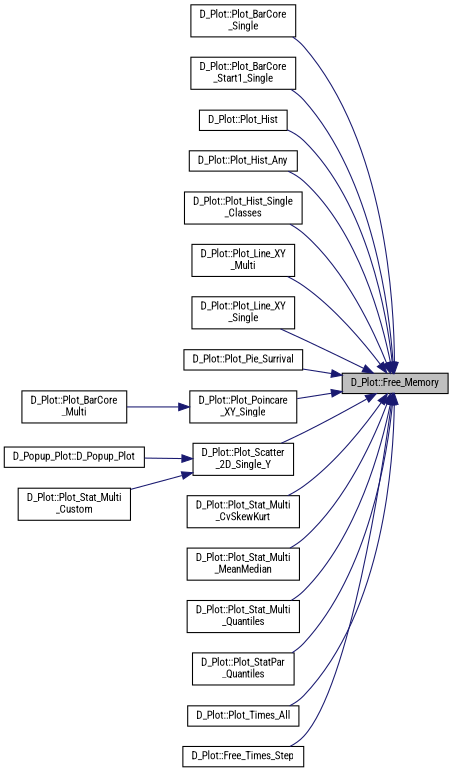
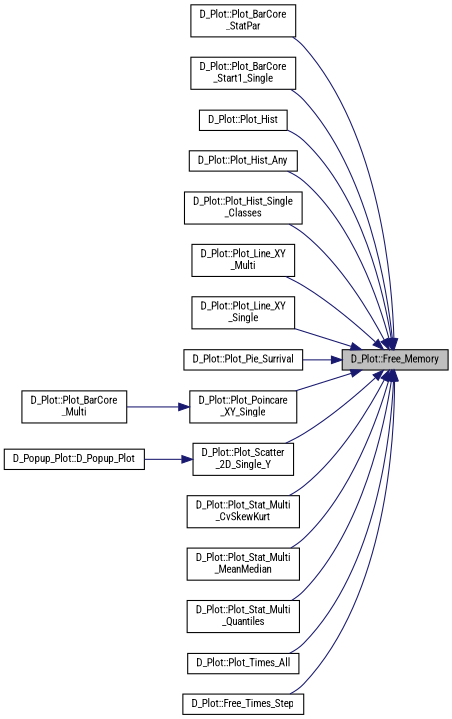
node "D_Plot::Plot_BarCore _Single": label "D_Plot::Plot_BarCore _Single" -> "D_Plot::Plot_BarCore _StatPar"
node "D_Plot::Plot_Stat_Multi _Custom": removed
node "D_Plot::Plot_StatPar _Quantiles": removed
